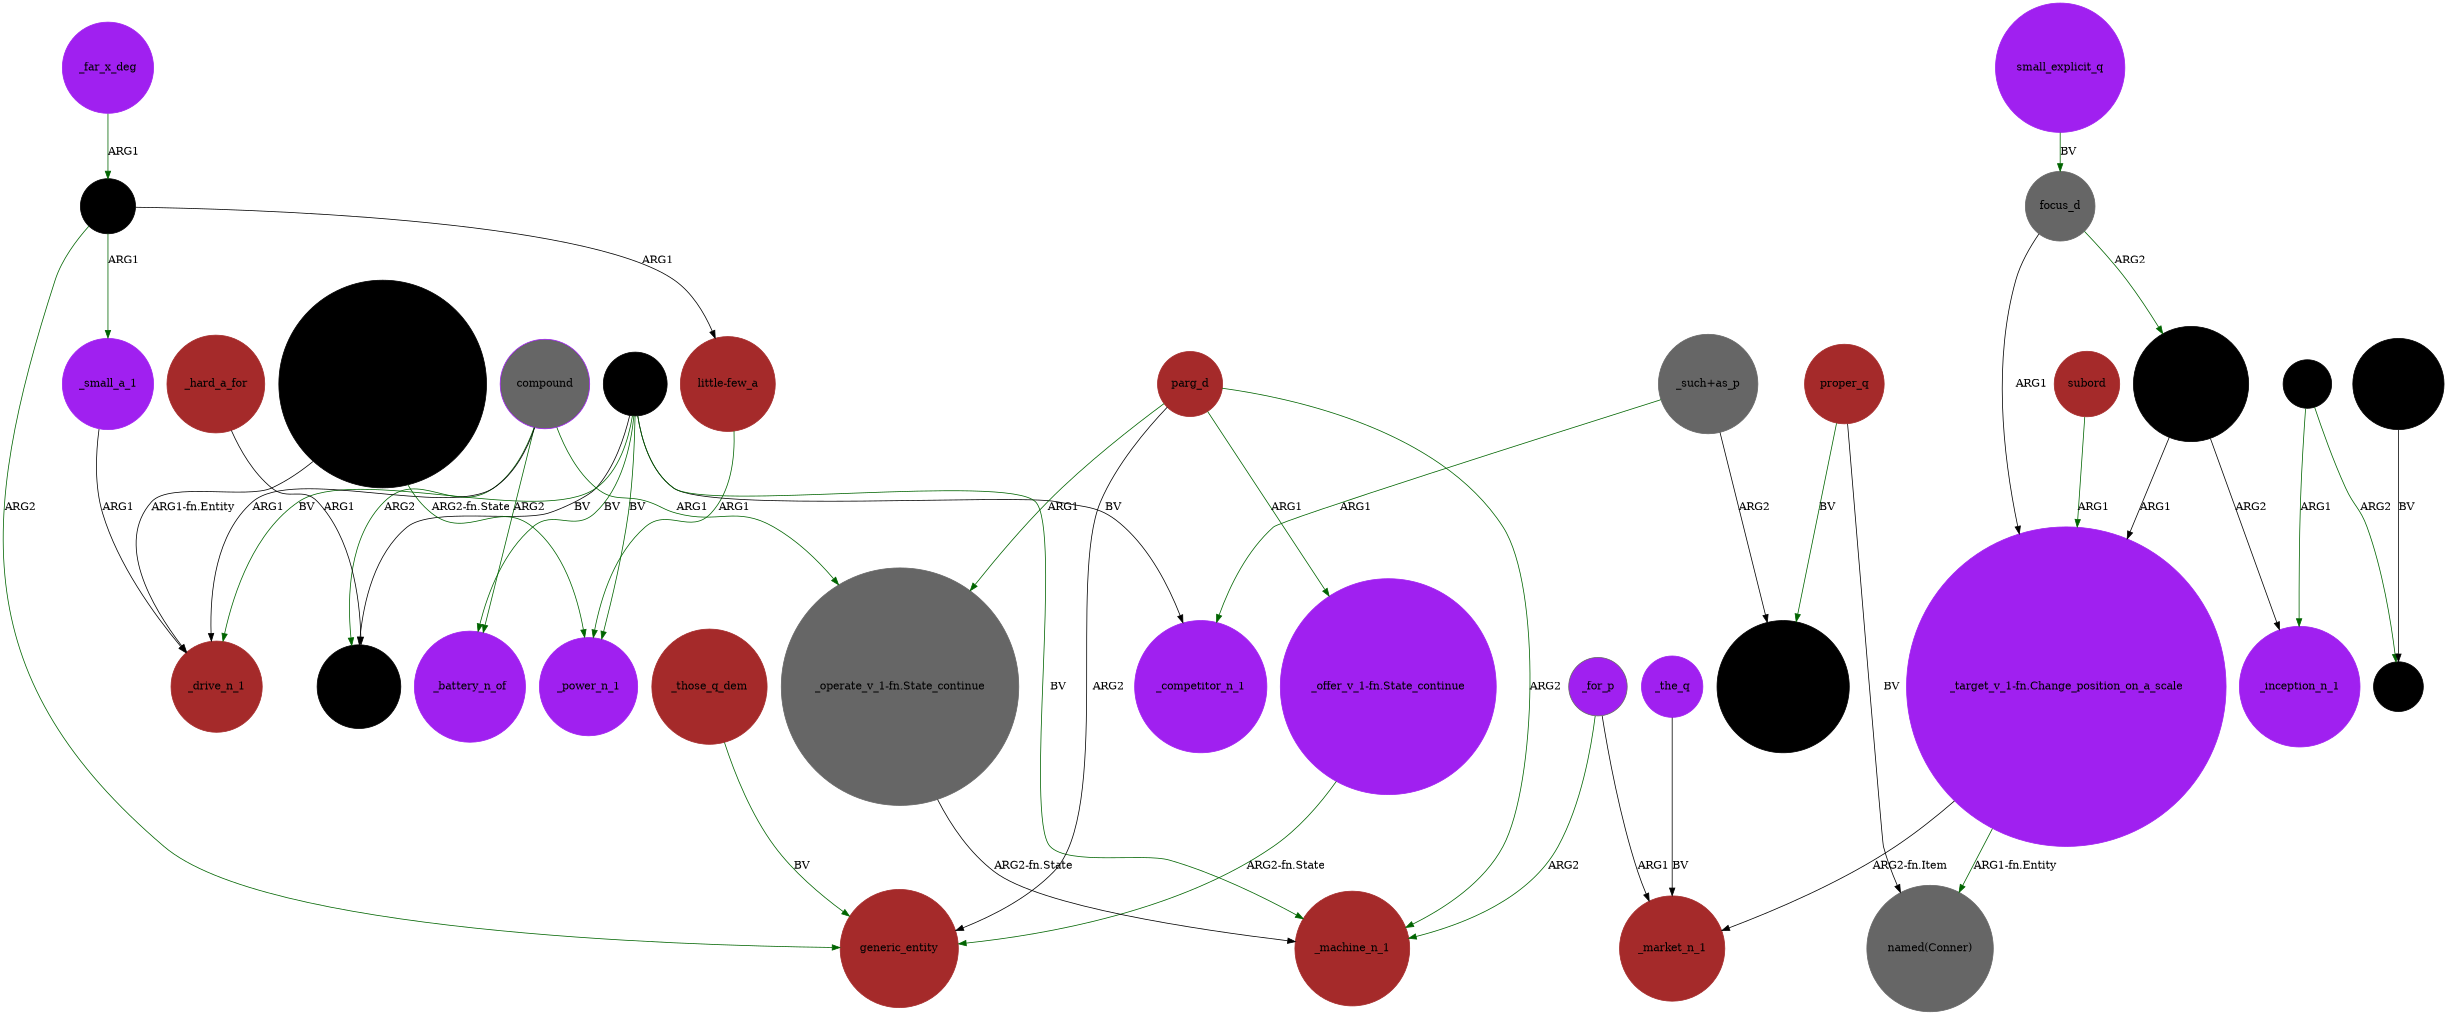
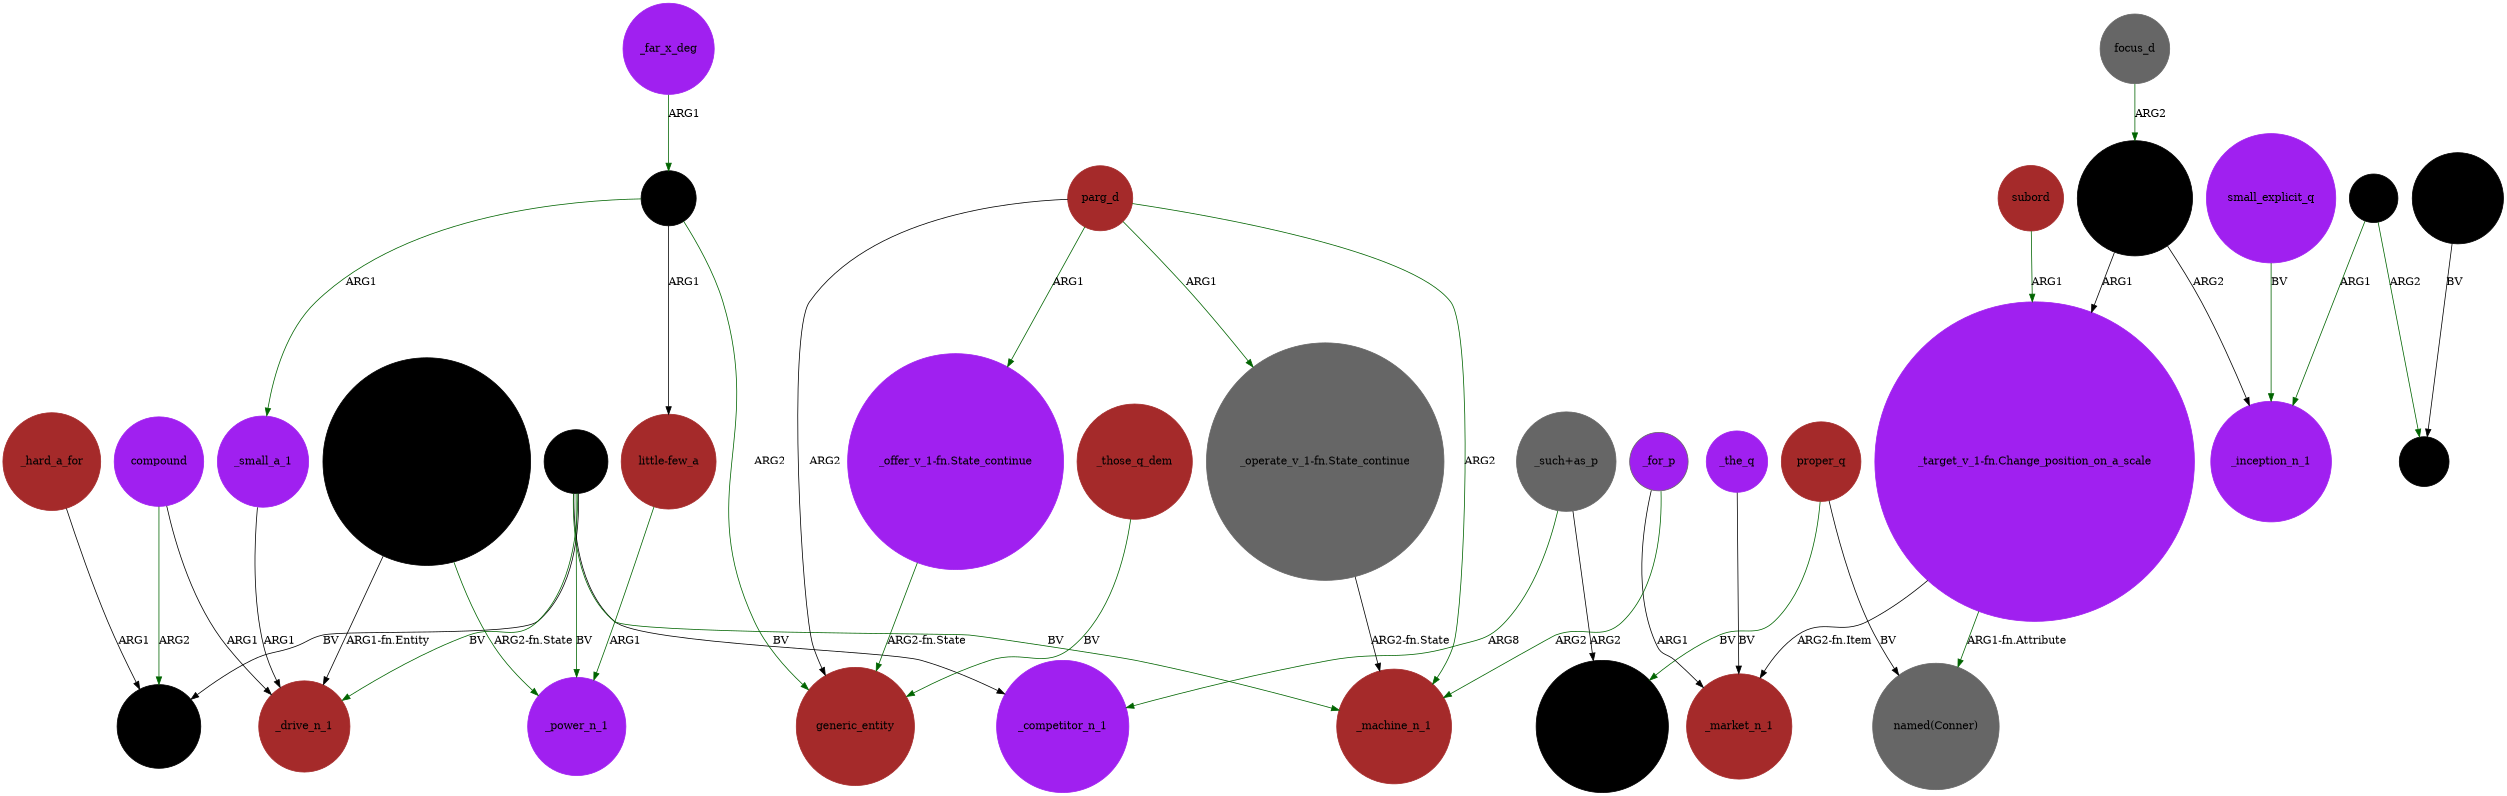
edge "small_explicit_q" -> "focus_d": now "small_explicit_q" -> "_inception_n_1"
edge "focus_d" -> "_target_v_1-fn.Change_position_on_a_scale": removed, label "ARG1"
node "compound": fillcolor gray40 -> purple
edge "_such+as_p" -> "_competitor_n_1": label "ARG1" -> "ARG8"
edge "compound" -> "_operate_v_1-fn.State_continue": removed, label "ARG1"
node "_battery_n_of": removed
edge "_target_v_1-fn.Change_position_on_a_scale" -> "named(Conner)": label "ARG1-fn.Entity" -> "ARG1-fn.Attribute"
